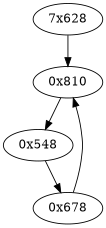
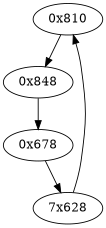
node "0x548": label "0x548" -> "0x848"
edge "0x678" -> "0x810": now "0x678" -> "7x628"
